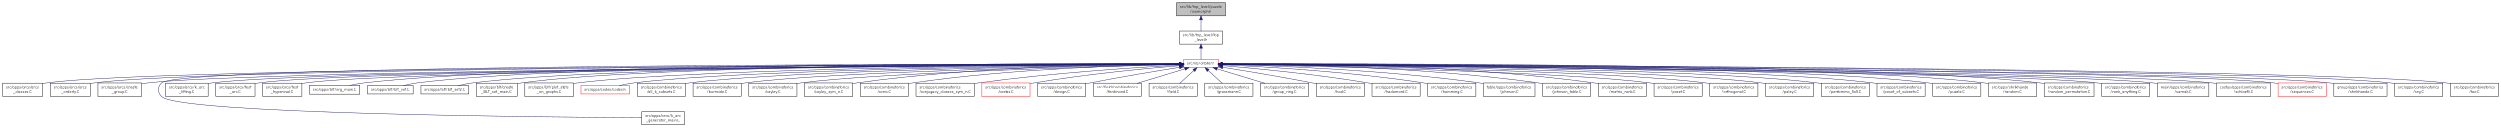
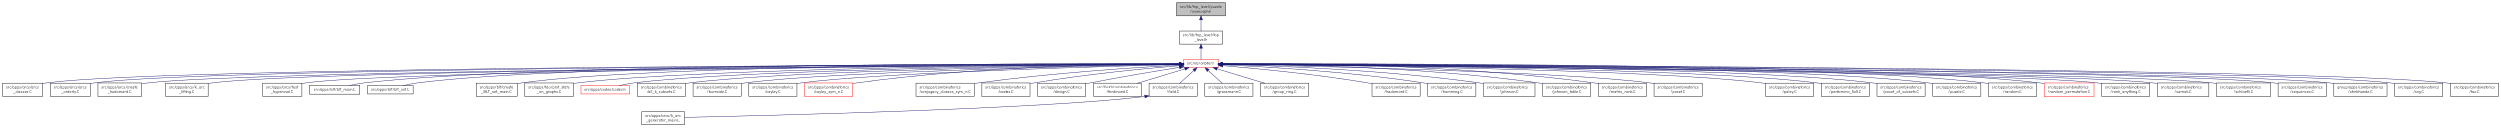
edge "src/apps/arcs/k_arc _generator_main.C" -> "src/lib/orbiter.h": now "src/apps/arcs/k_arc _generator_main.C" -> "src/apps/combinatorics /field.C"
node "src/apps/arcs/create _group.C": label "src/apps/arcs/create _group.C" -> "src/apps/arcs/create _hadamard.C"
node "src/apps/arcs/test _arc.C": removed
node "src/apps/blt/srg_main.C": label "src/apps/blt/srg_main.C" -> "src/apps/blt/blt_main.C"
node "src/apps/blt/blt_set2.C": removed
node "src/apps/blt/plot_stats _on_graphs.C": label "src/apps/blt/plot_stats _on_graphs.C" -> "src/apps/tao/plot_stats _on_graphs.C"
node "src/apps/combinatorics /cayley_sym_n.C": color black -> red
node "src/apps/combinatorics /conic.C": removed
node "src/apps/combinatorics /costas.C": color red -> black
node "src/apps/combinatorics /had.C": removed
node "table/apps/combinatorics /johnson.C": label "table/apps/combinatorics /johnson.C" -> "src/apps/combinatorics /johnson.C"
node "src/apps/combinatorics /orthogonal.C": removed
node "src/apps/shrikhande /random.C": label "src/apps/shrikhande /random.C" -> "src/apps/combinatorics /random.C"
node "src/apps/combinatorics /random_permutation.C": color black -> red
node "main/apps/combinatorics /sarnak.C": label "main/apps/combinatorics /sarnak.C" -> "src/apps/combinatorics /sarnak.C"
node "costas/apps/combinatorics /schlaefli.C": label "costas/apps/combinatorics /schlaefli.C" -> "src/apps/combinatorics /schlaefli.C"
node "src/apps/combinatorics /sequences.C": color red -> black
